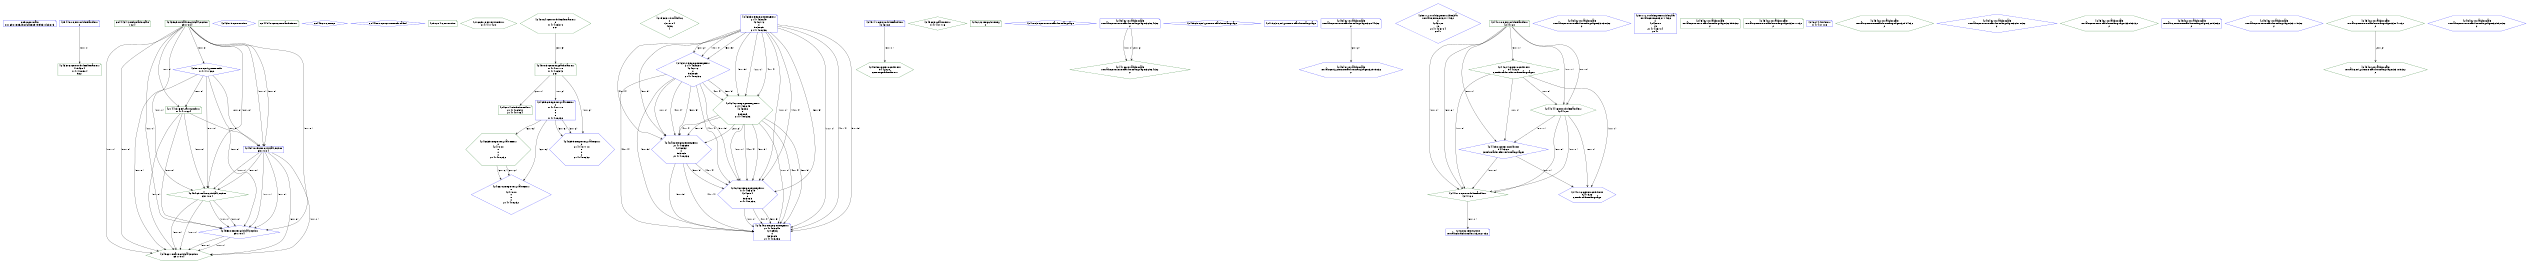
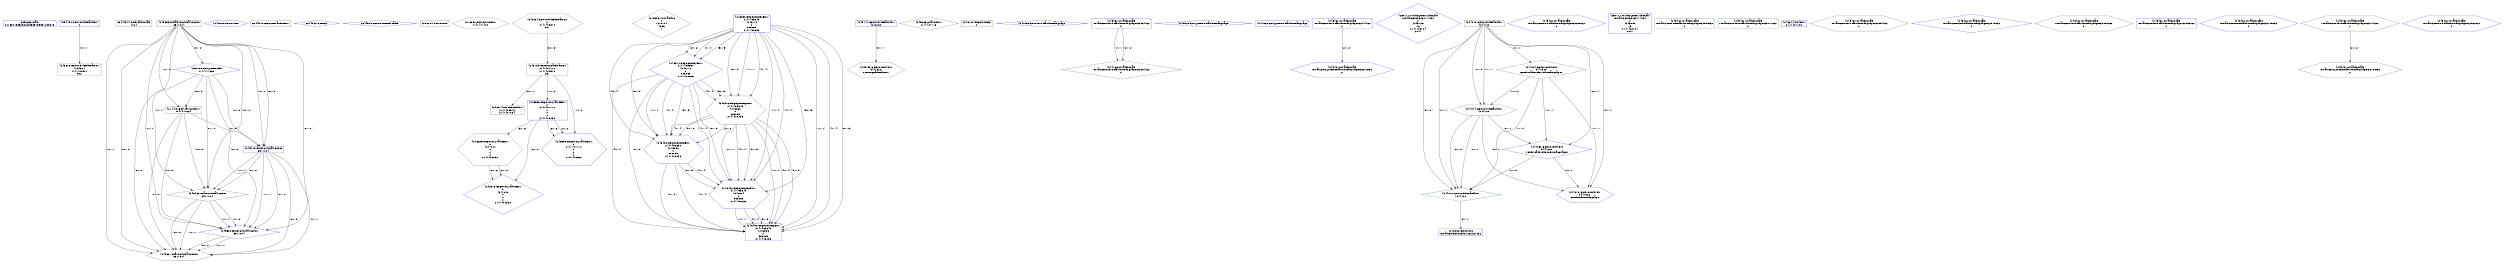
edge "4244018.GetModuleHandleW 4244120" -> "4244076.GetProcAddress 9441320 GetThreadUILanguage": added, label "(0-->1)"
